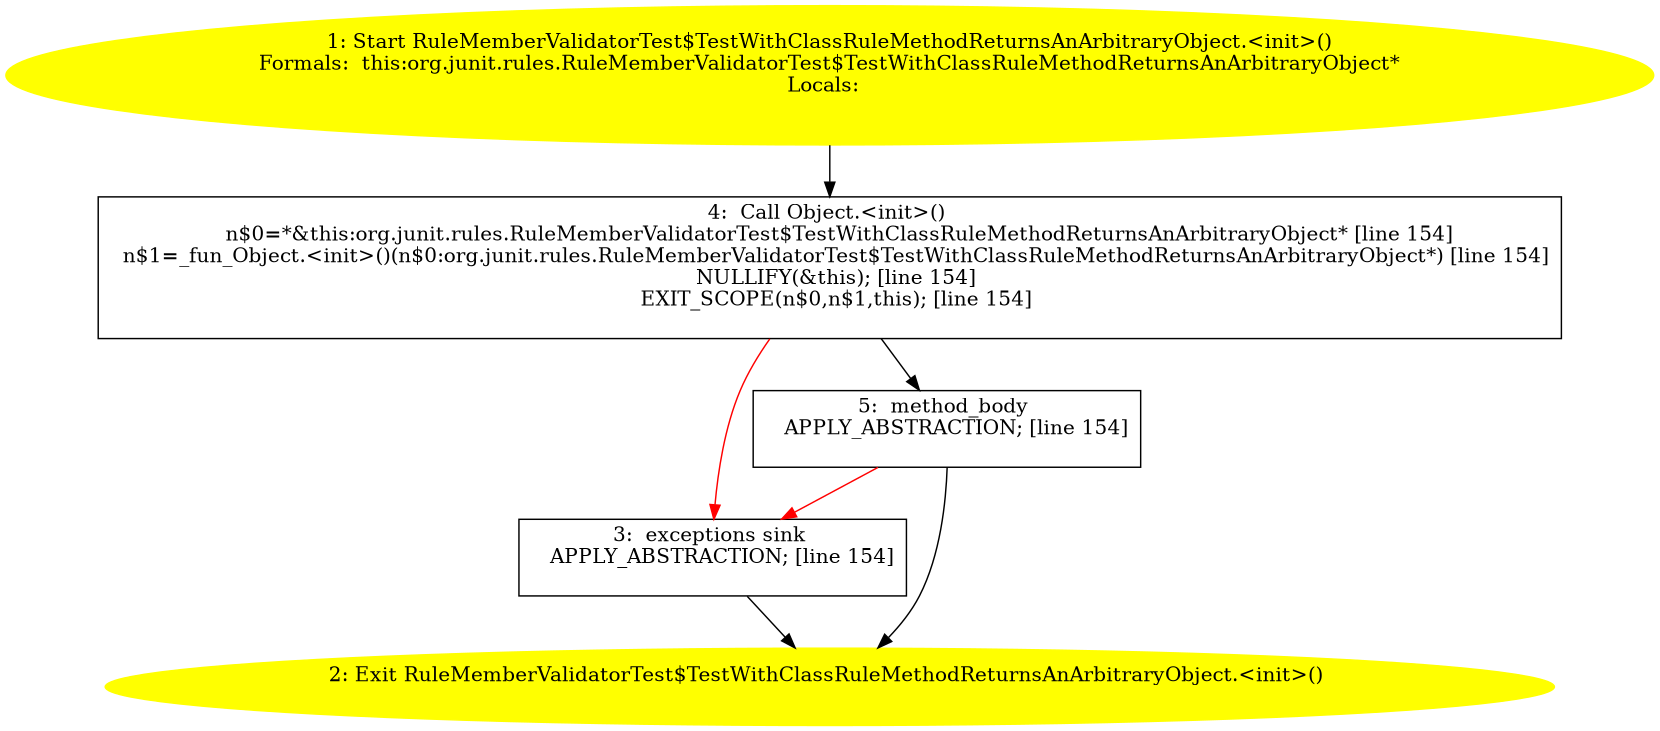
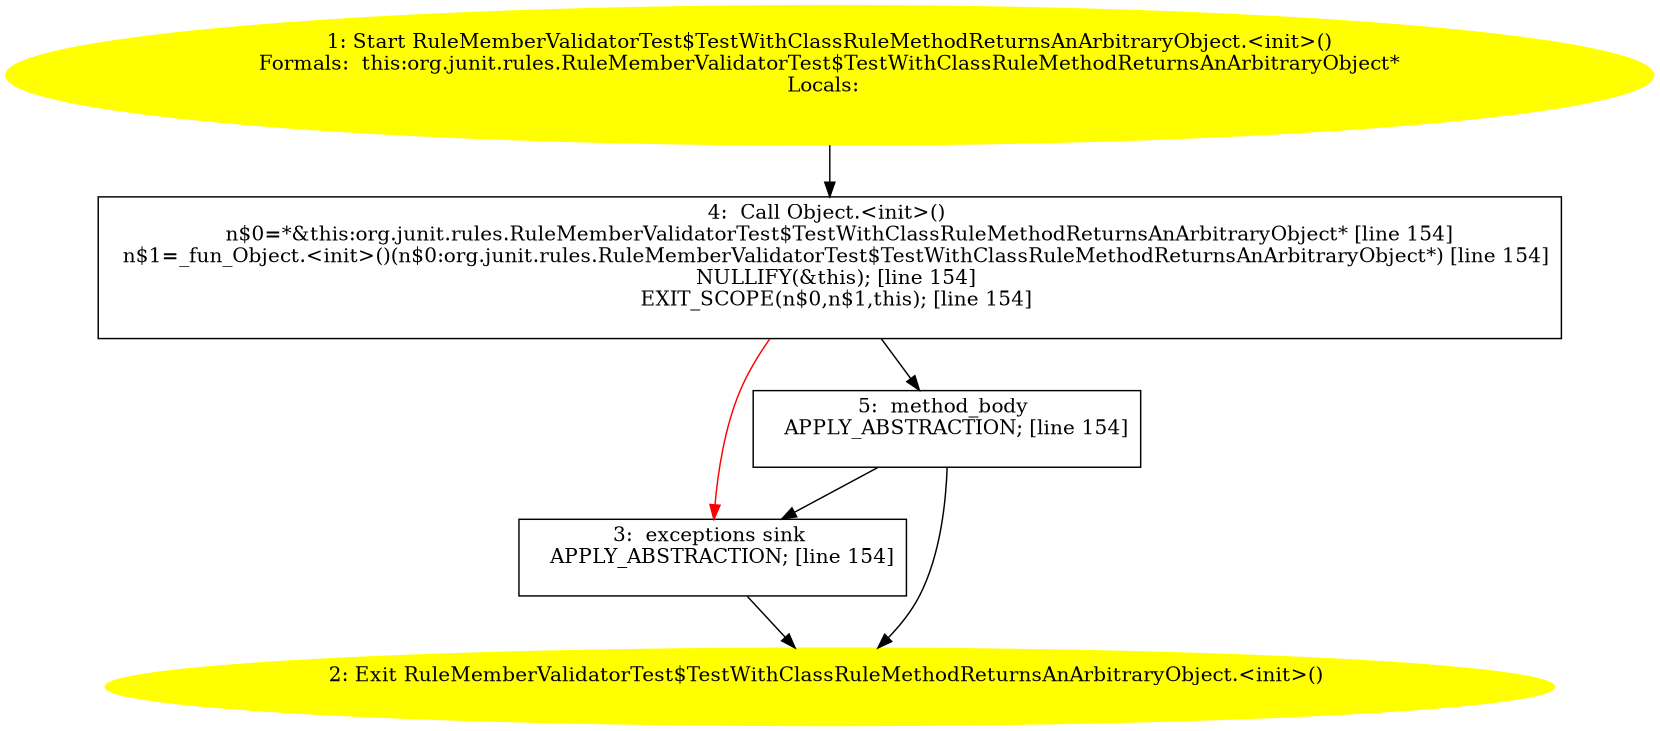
edge "5:  method_body APPLY_ABSTRACTION; [line 154]" -> "3:  exceptions sink APPLY_ABSTRACTION; [line 154]": color red -> black
